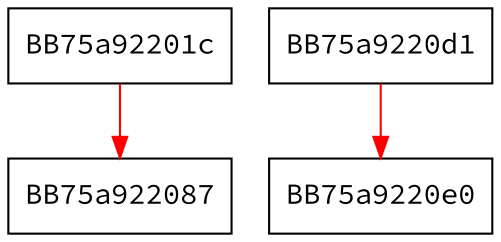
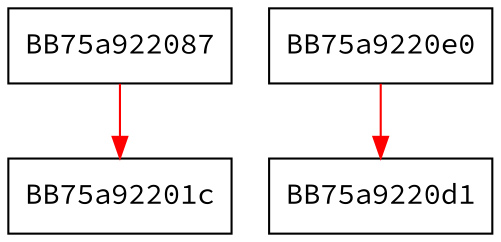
edge "BB75a92201c" -> "BB75a922087": reversed
edge "BB75a9220d1" -> "BB75a9220e0": reversed
